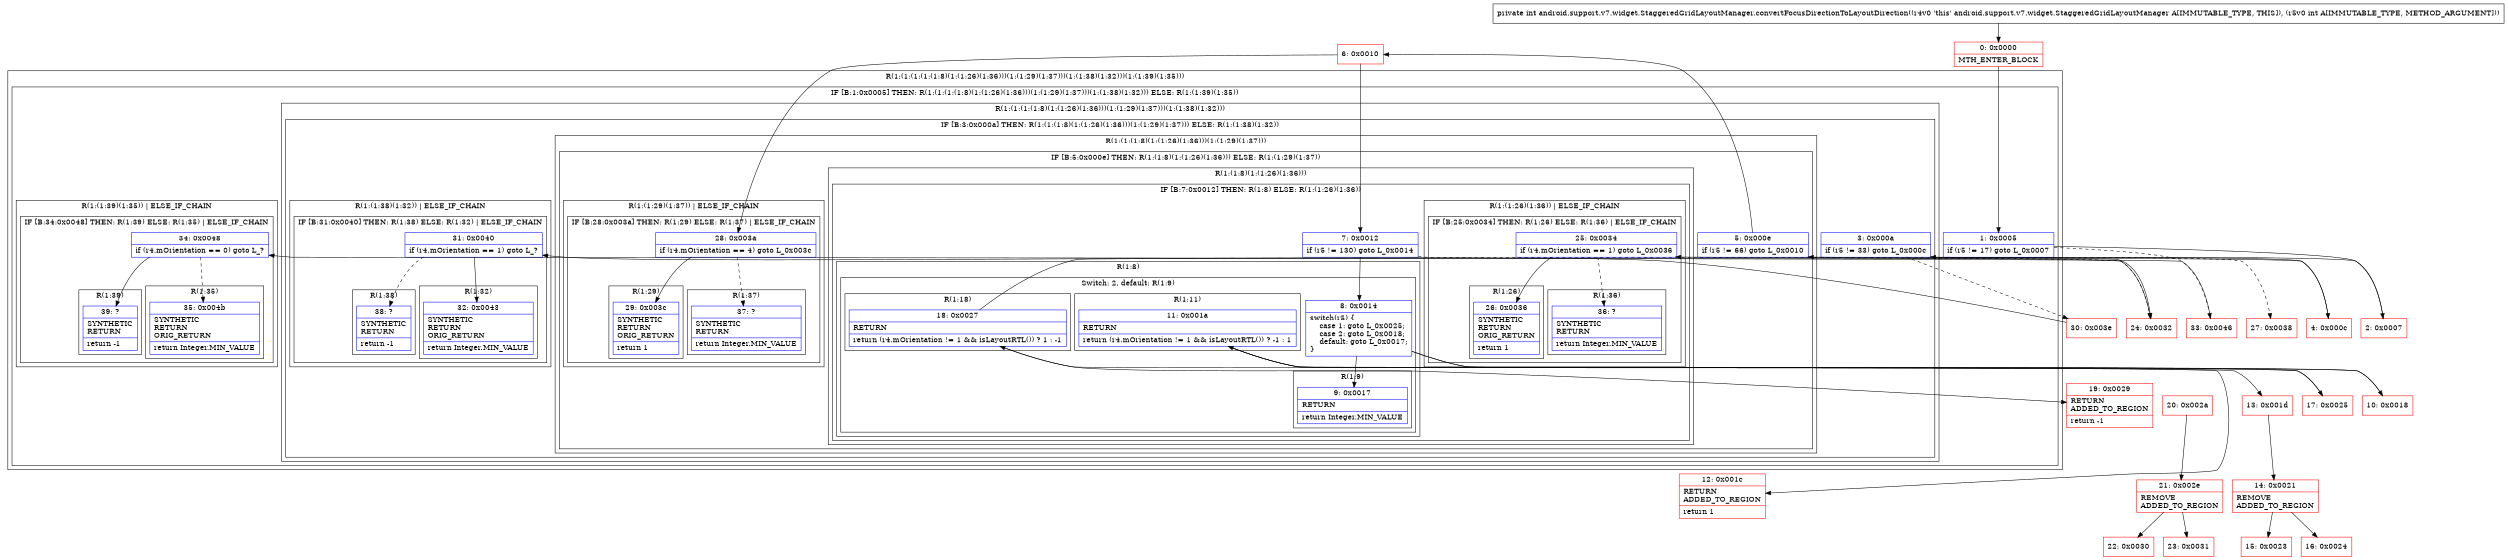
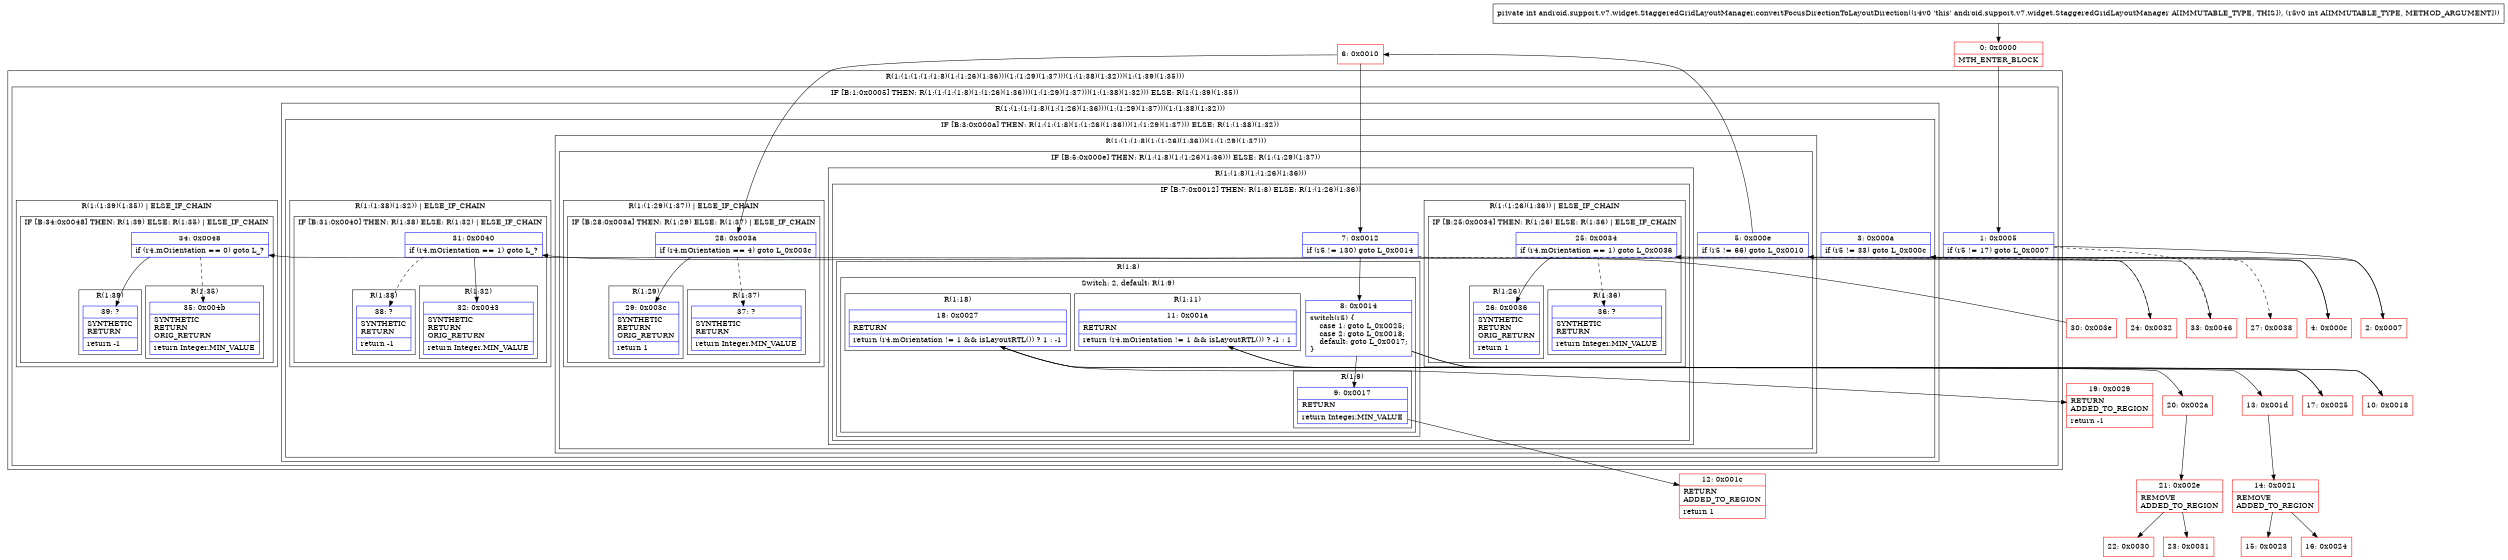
edge "18: 0x0027" -> "24: 0x0032": now "18: 0x0027" -> "20: 0x002a"
edge "3: 0x000a" -> "30: 0x003e": removed
edge "11: 0x001a" -> "12: 0x001c": now "9: 0x0017" -> "12: 0x001c"
